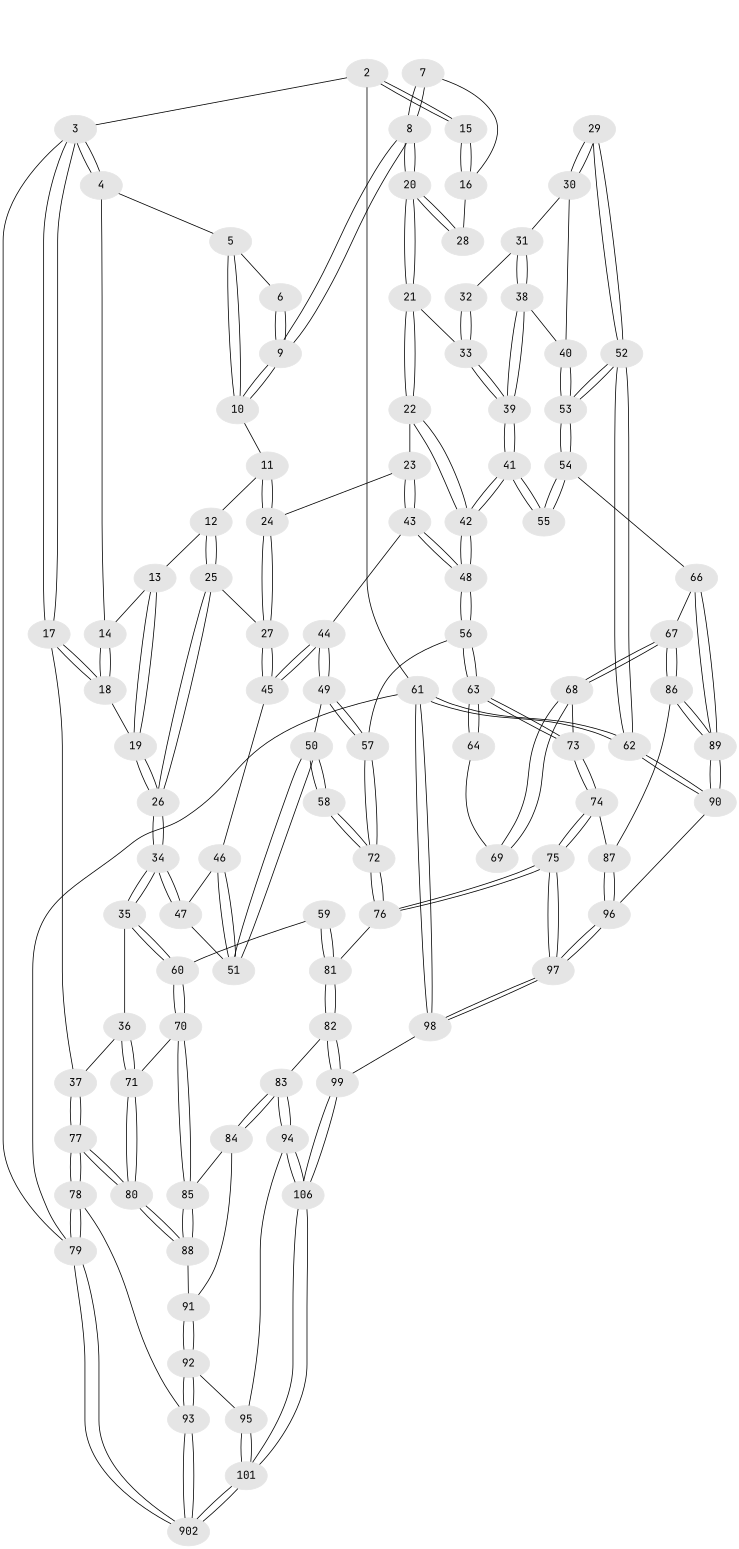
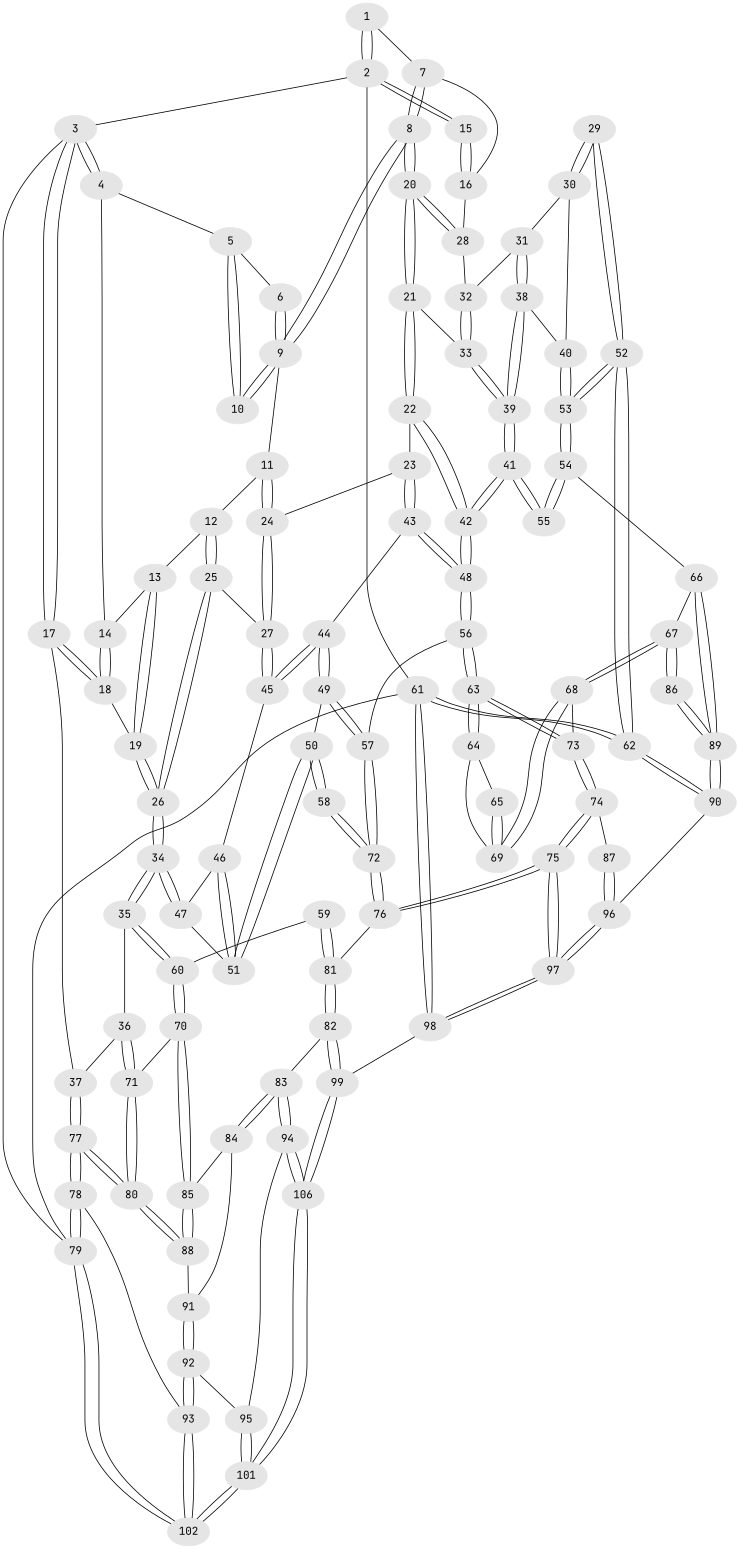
node "1": added
edge "28" -- "32": added
edge "10" -- "11": now "9" -- "11"
edge "86" -- "87": removed
node "65": added
node "902": label "902" -> "102"
